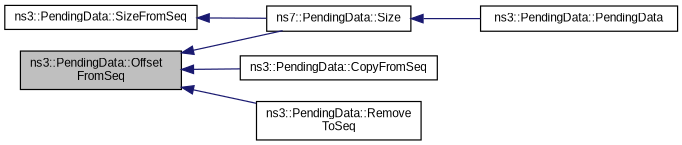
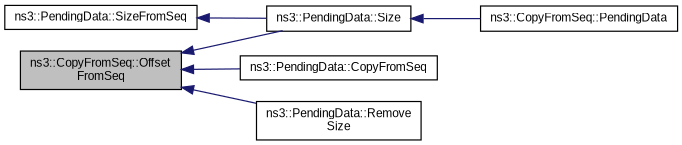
node "ns7::PendingData::Size": label "ns7::PendingData::Size" -> "ns3::PendingData::Size"
node "ns3::PendingData::PendingData": label "ns3::PendingData::PendingData" -> "ns3::CopyFromSeq::PendingData"
node "ns3::PendingData::Offset FromSeq": label "ns3::PendingData::Offset FromSeq" -> "ns3::CopyFromSeq::Offset FromSeq"
node "ns3::PendingData::Remove ToSeq": label "ns3::PendingData::Remove ToSeq" -> "ns3::PendingData::Remove Size"
